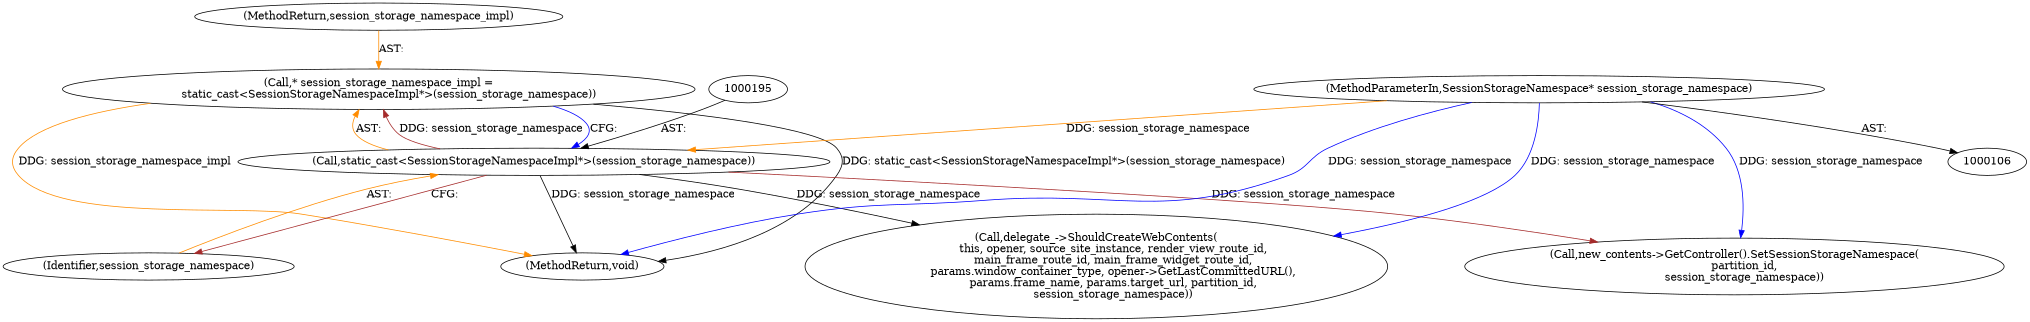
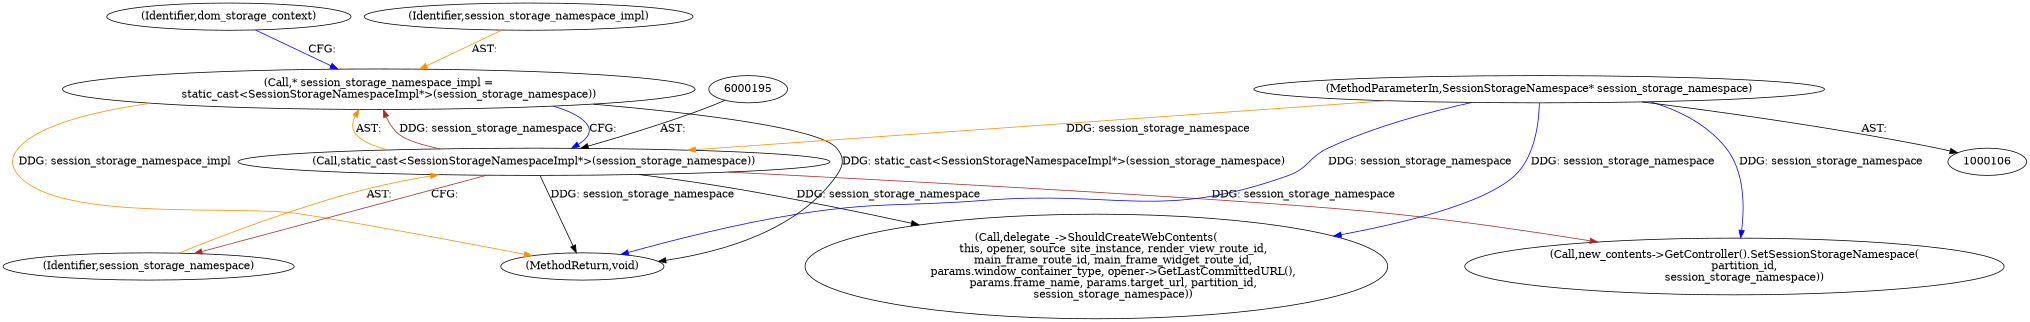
node "(Identifier,dom_storage_context)": added
node "(MethodReturn,session_storage_namespace_impl)": label "(MethodReturn,session_storage_namespace_impl)" -> "(Identifier,session_storage_namespace_impl)"
node "1000195": label "1000195" -> "6000195"
